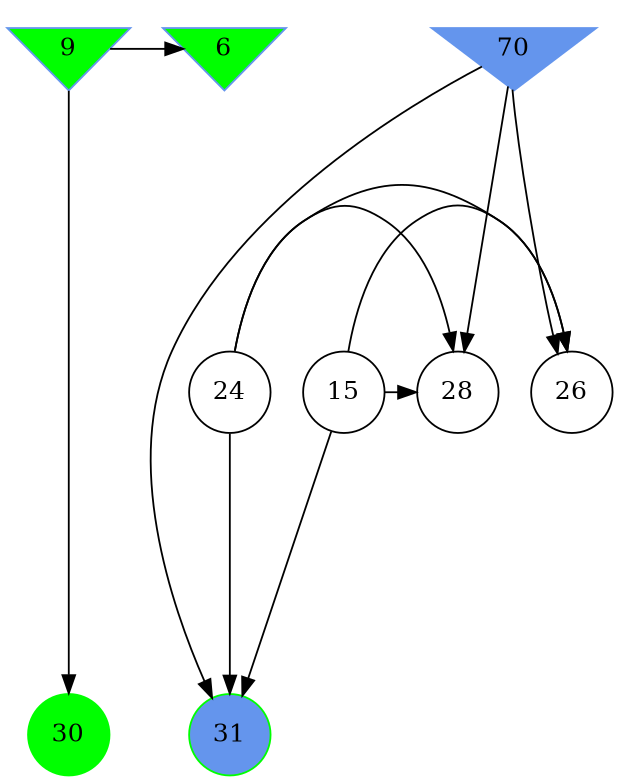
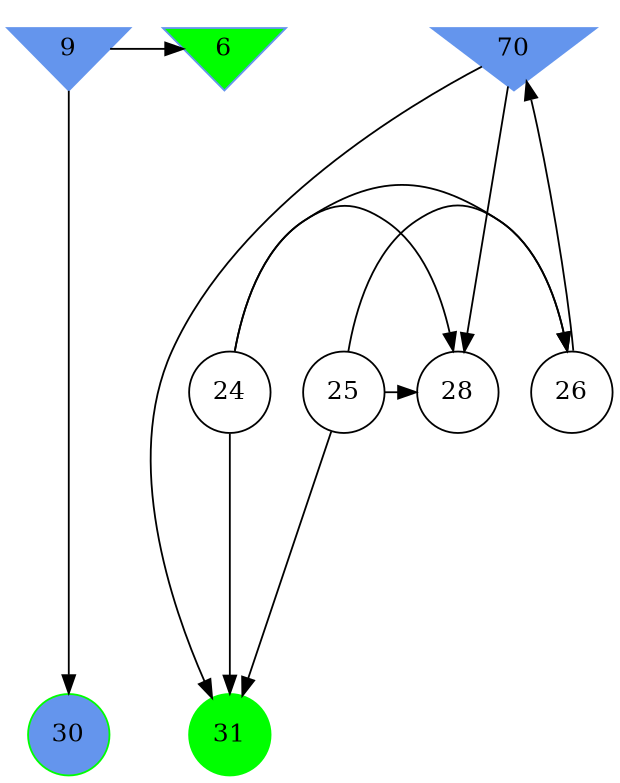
node "9": fillcolor green -> cornflowerblue
edge "70" -> "26": reversed
node "15": label "15" -> "25"
node "30": fillcolor green -> cornflowerblue
node "31": fillcolor cornflowerblue -> green
